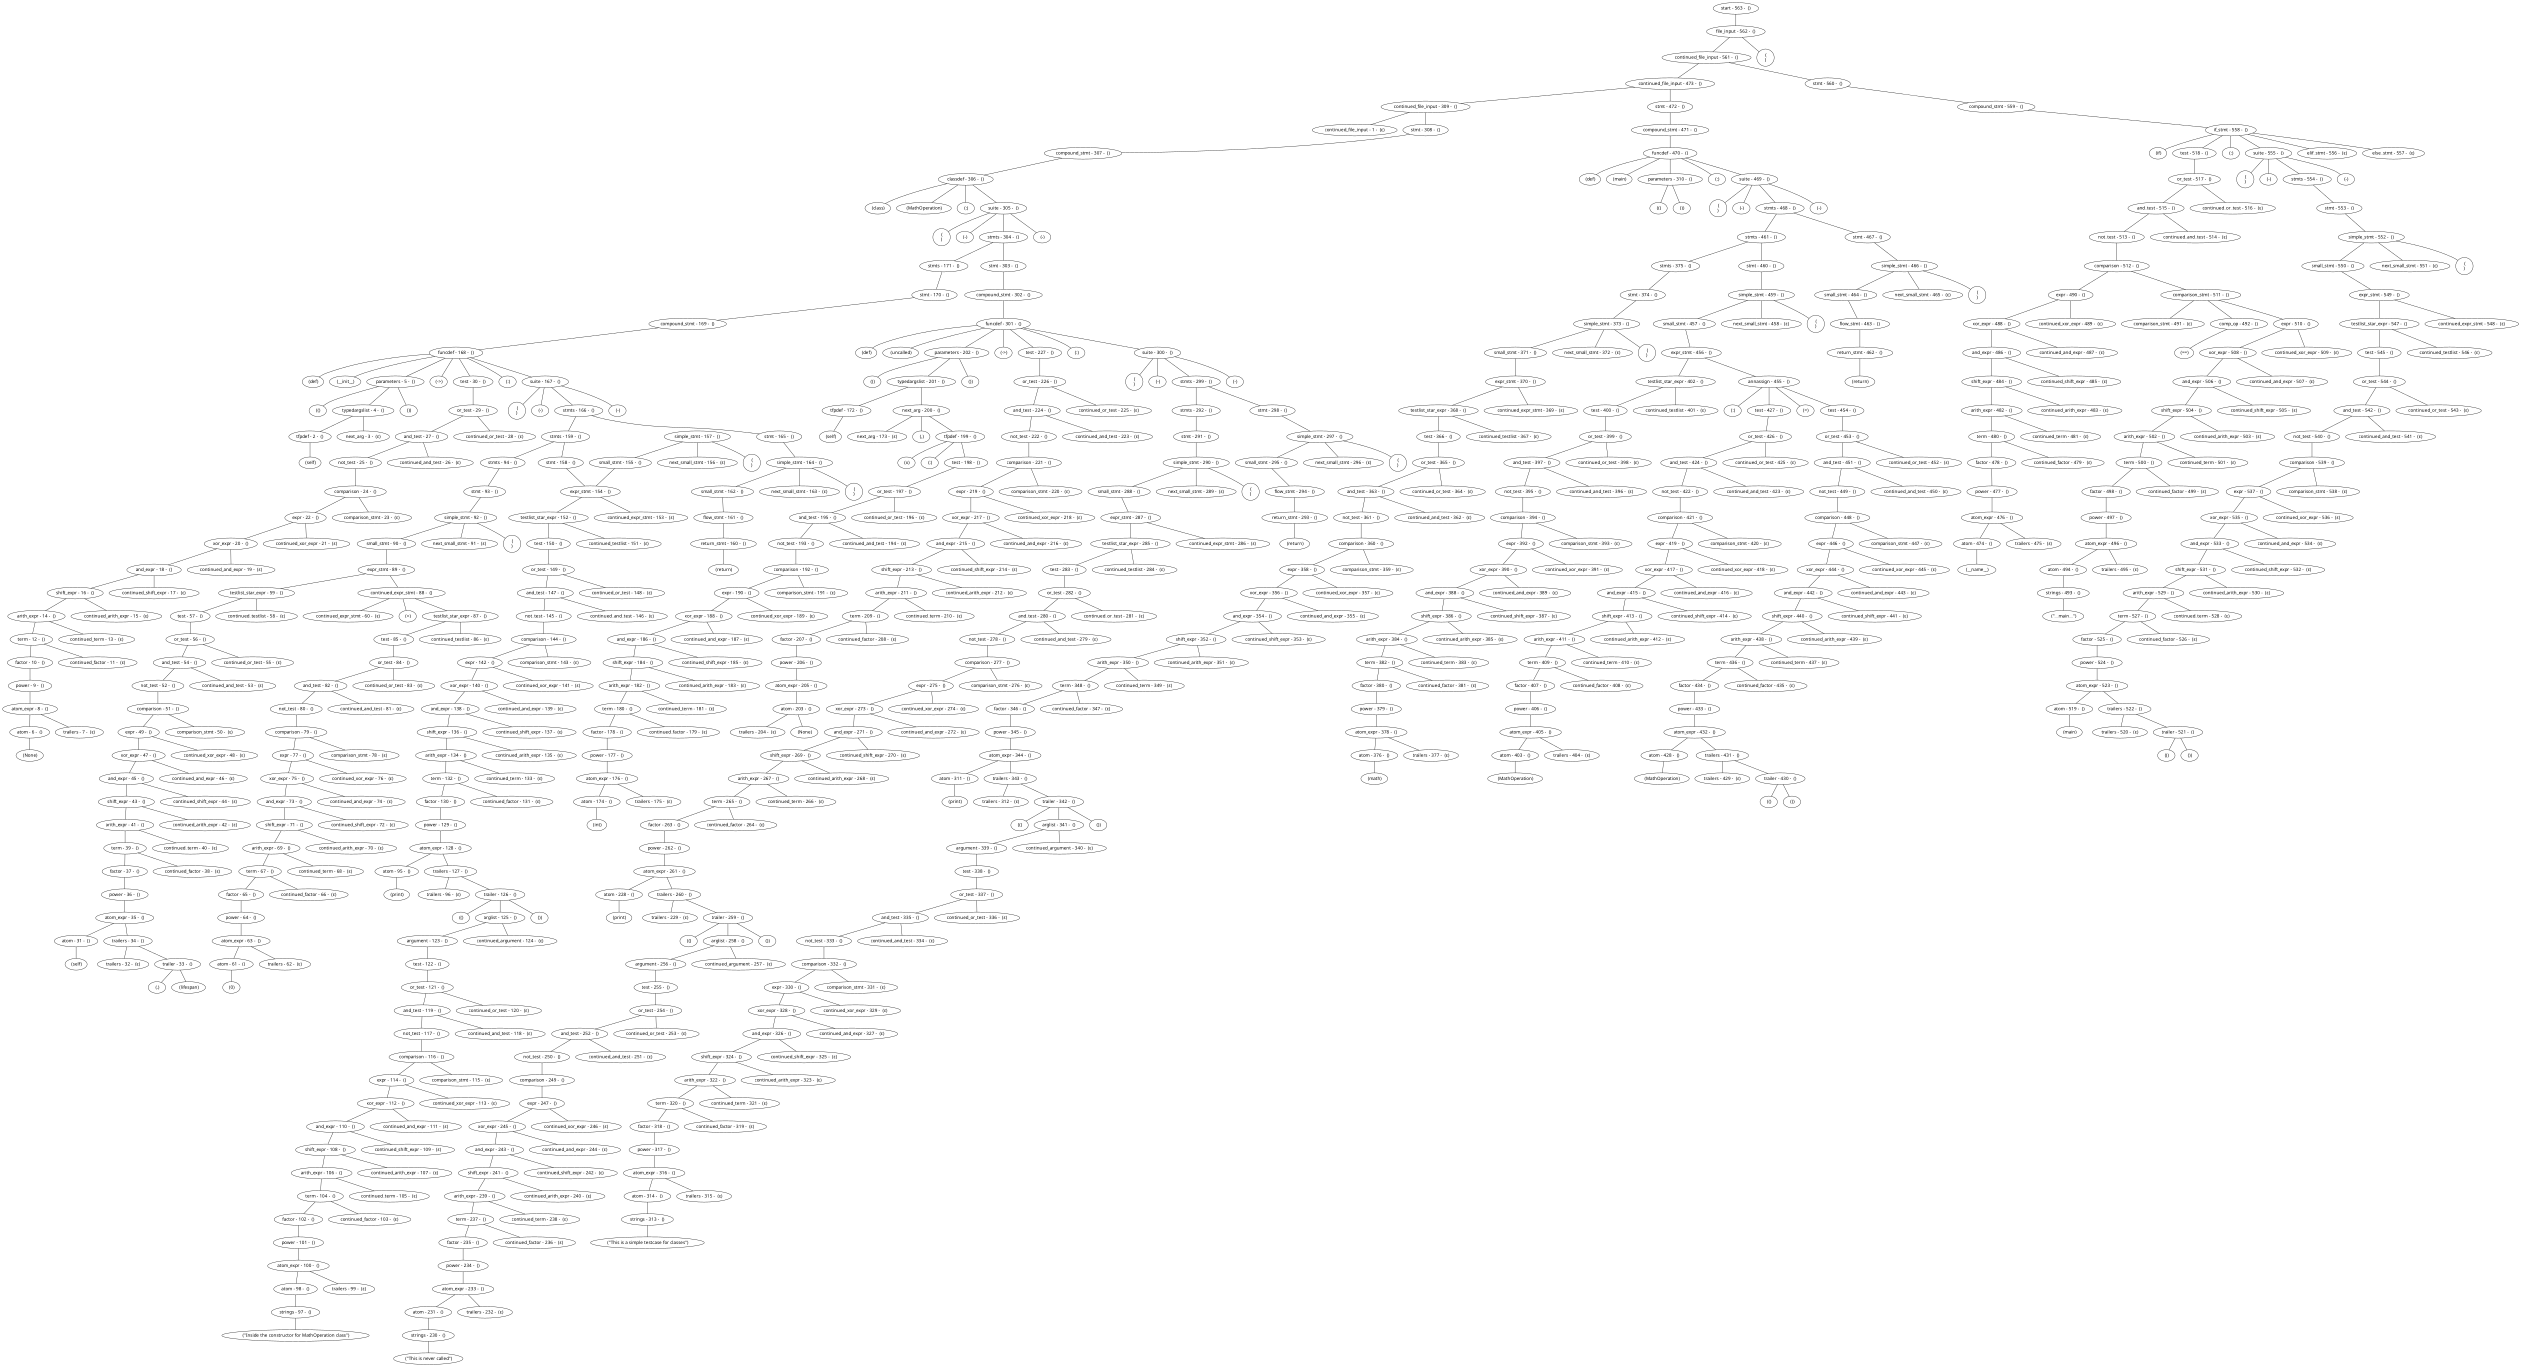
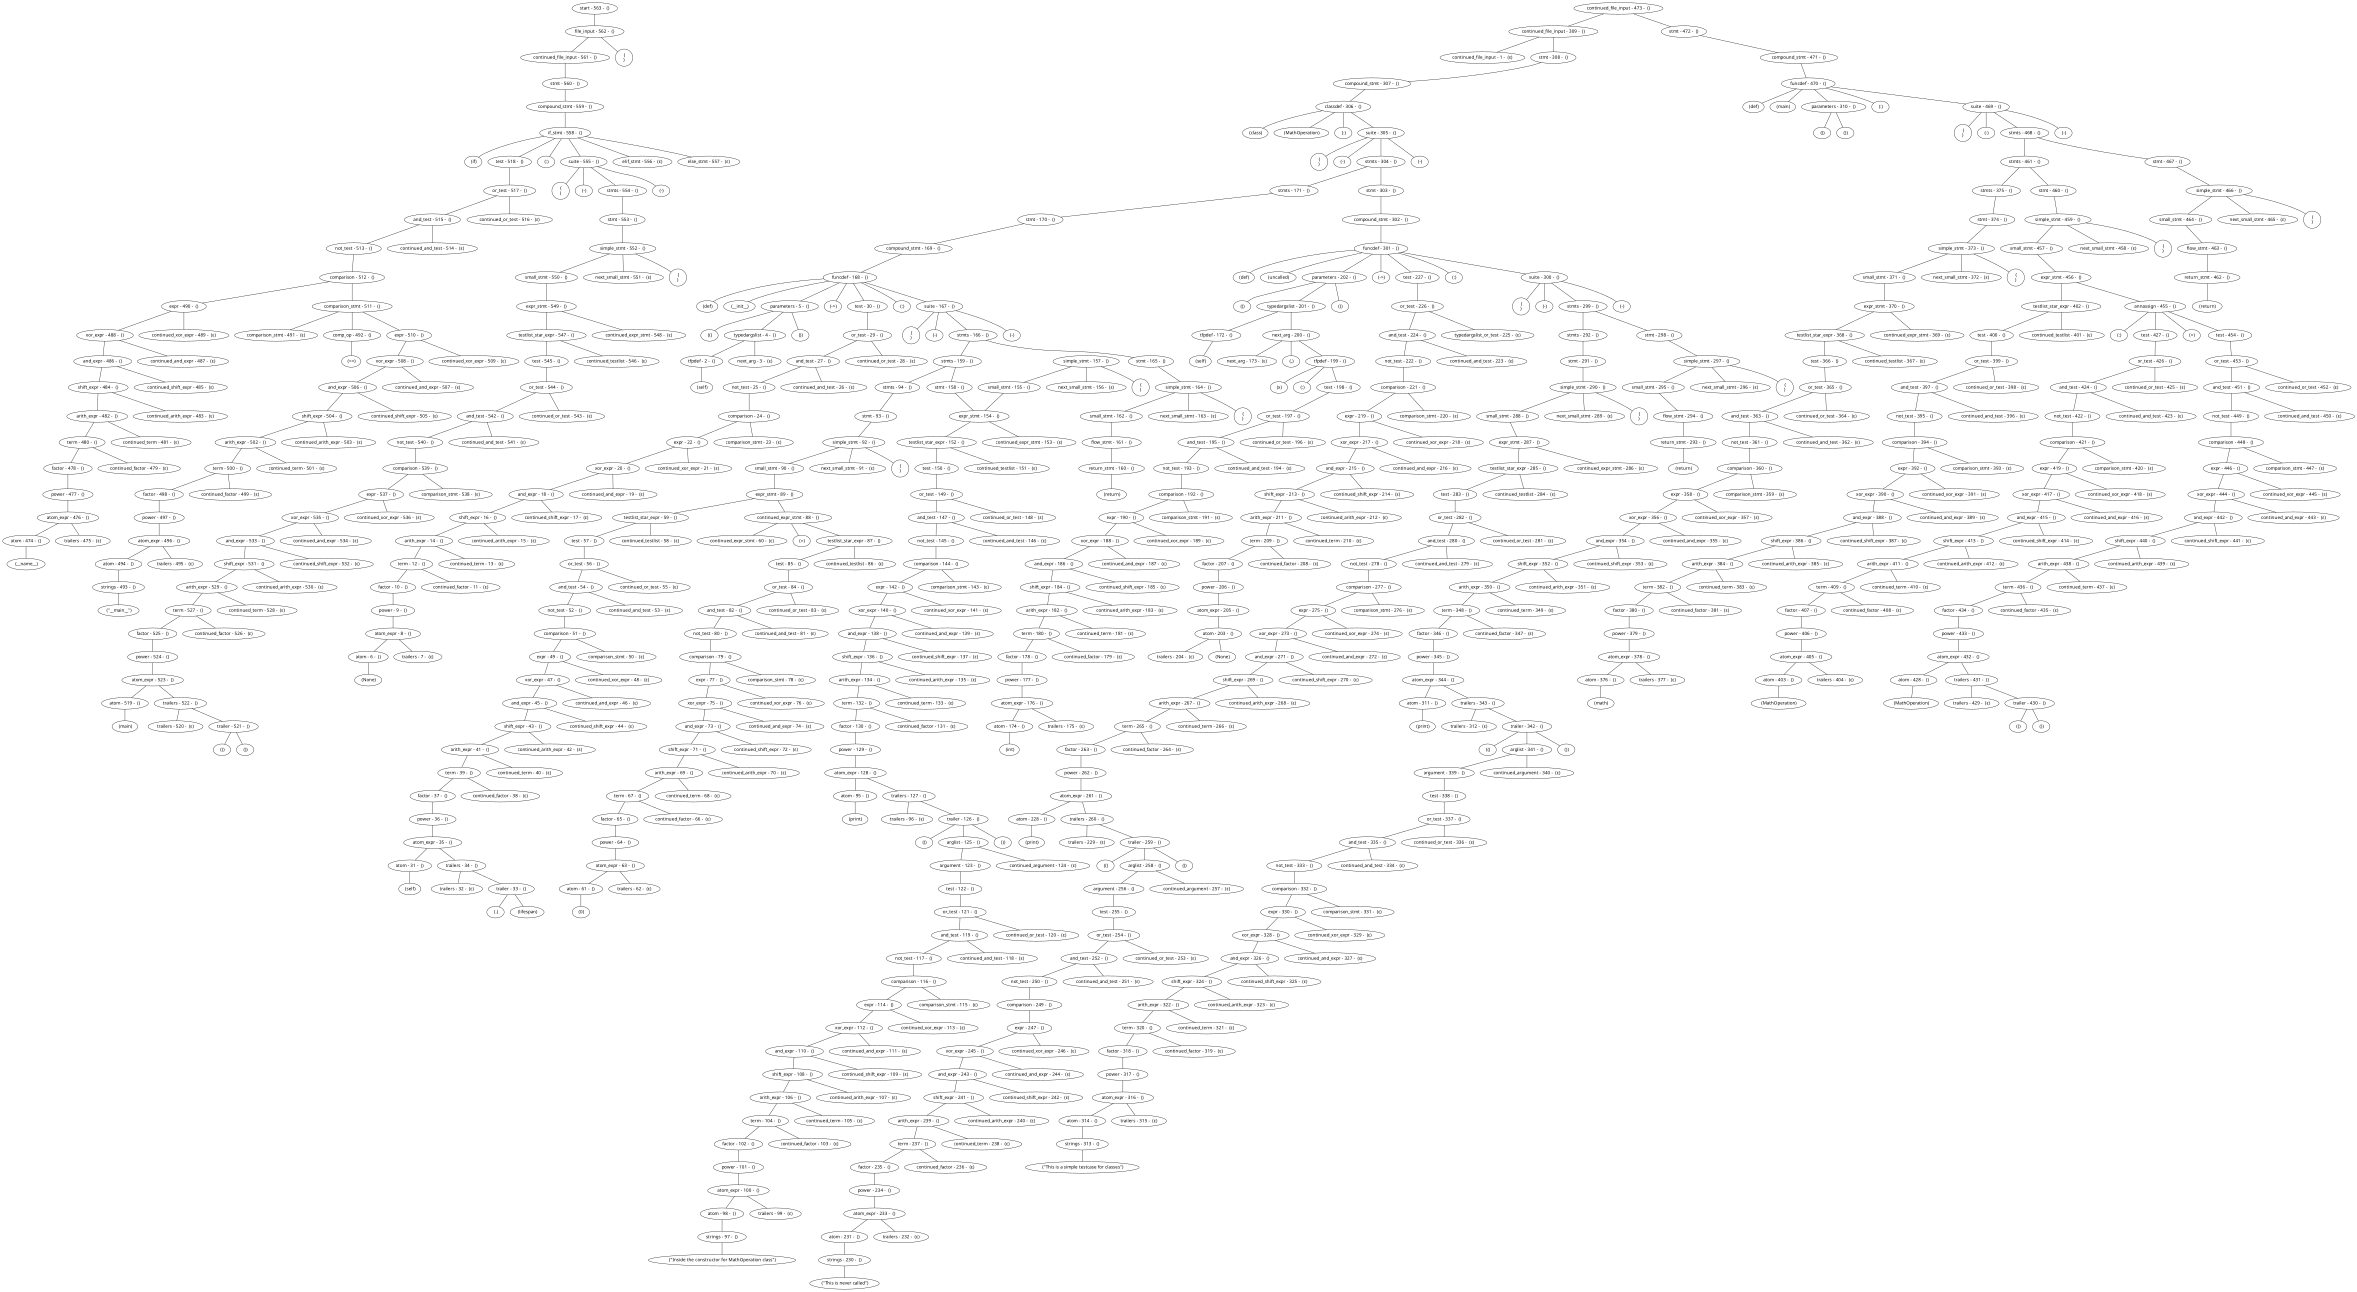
edge "continued_file_input - 561 -  ()" -- "continued_file_input - 473 -  ()": removed
node "continued_or_test - 225 -  (ε)": label "continued_or_test - 225 -  (ε)" -> "typedargslist_or_test - 225 -  (ε)"
